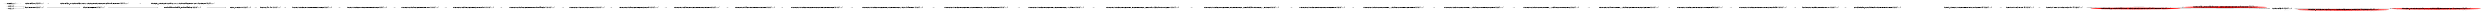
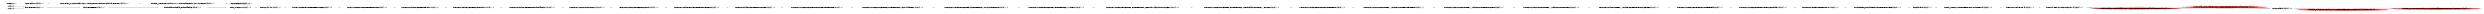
node "this.gobblinServiceManager.start()@@@6@@@['0', '0', '1']": added
node "fileKey.open(false).create(true)@@@32@@@['1', '1', '0']": added
